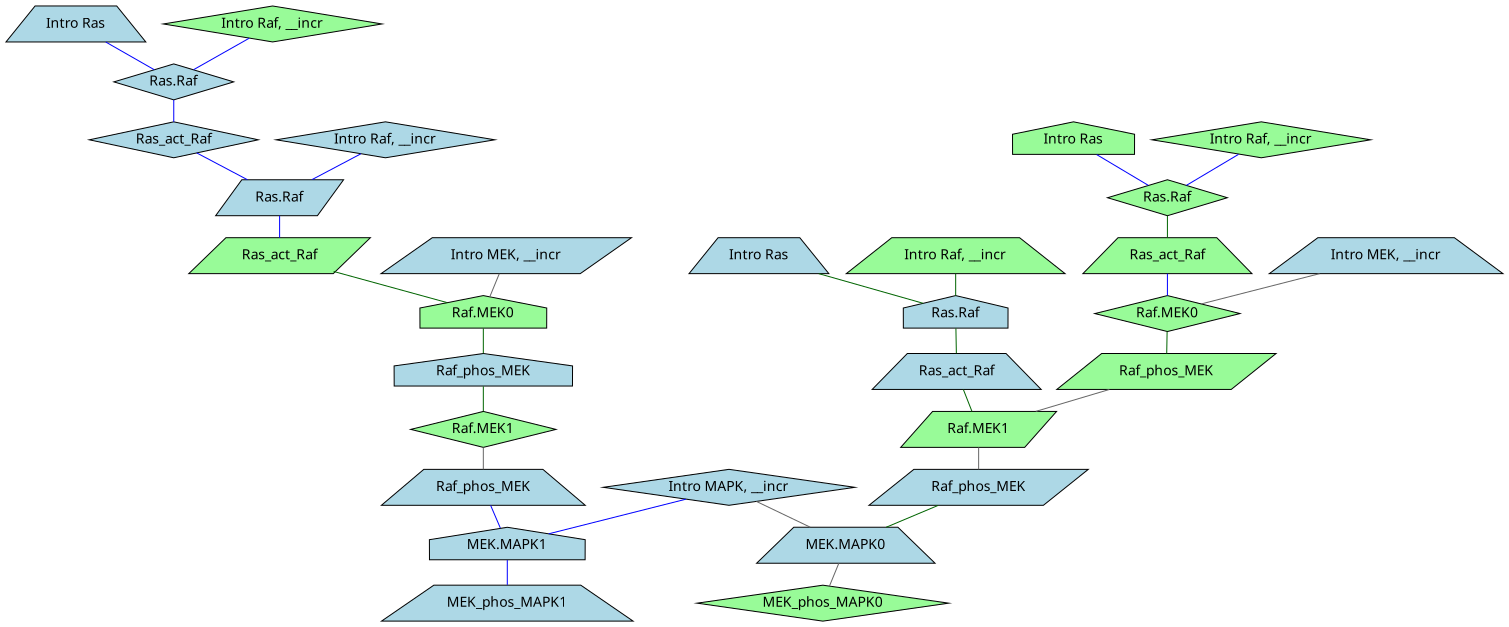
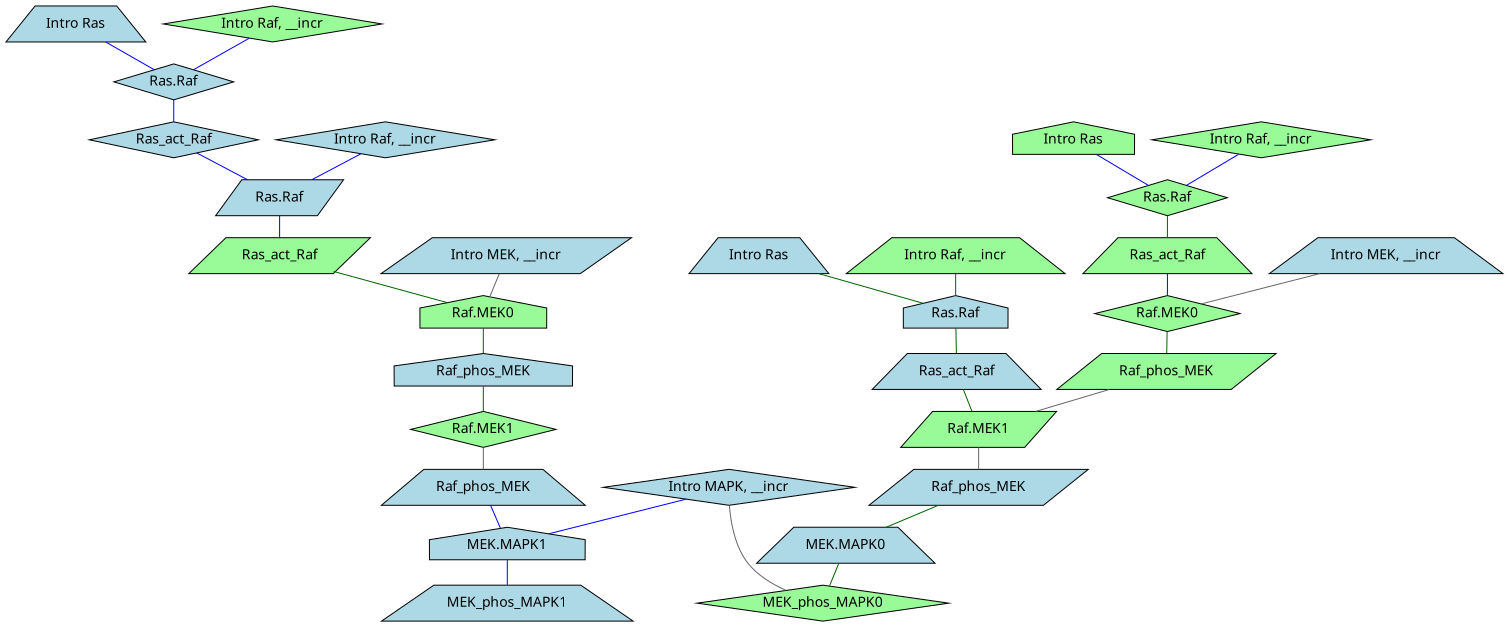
edge "Intro MAPK, __incr" -- "MEK.MAPK0": now "Intro MAPK, __incr" -- "MEK_phos_MAPK0"
edge "MEK.MAPK0" -- "MEK_phos_MAPK0": color gray40 -> darkgreen
